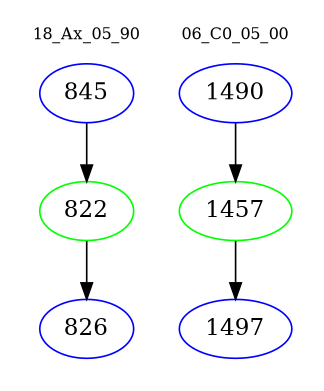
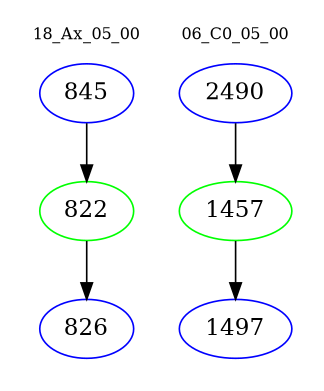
cluster "18_Ax_05_90": label "18_Ax_05_90" -> "18_Ax_05_00"
node "1490": label "1490" -> "2490"
